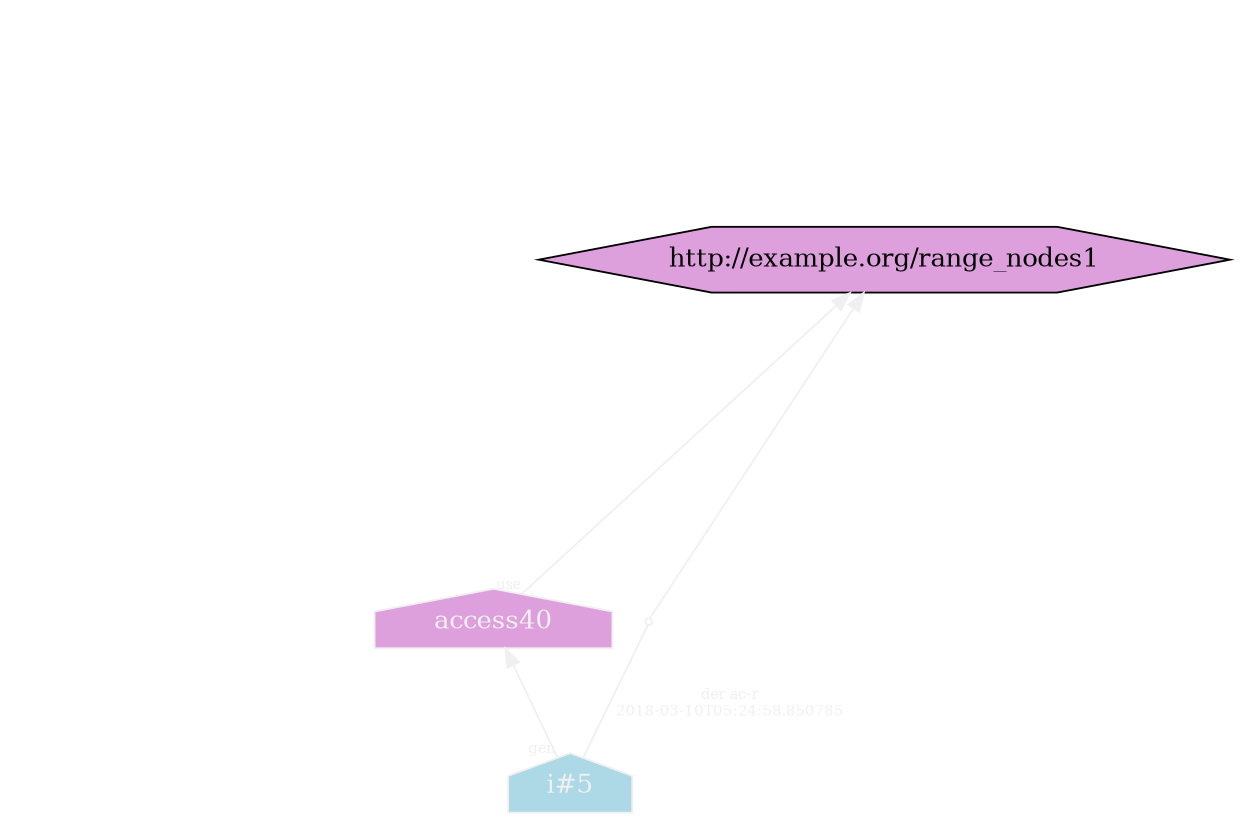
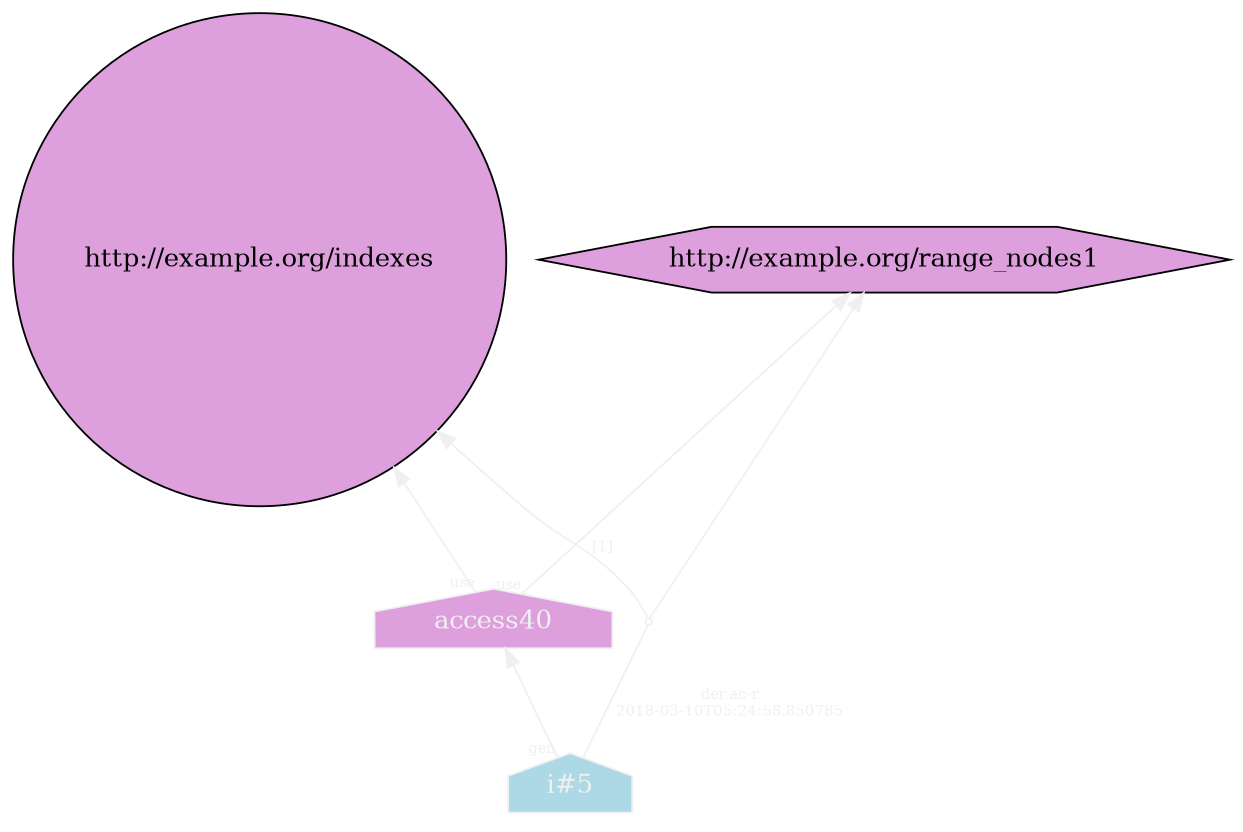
node "http://example.org/indexes": added
